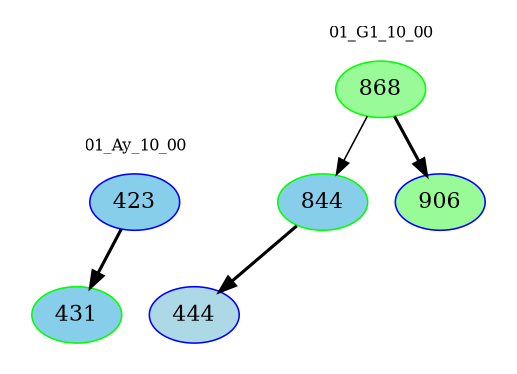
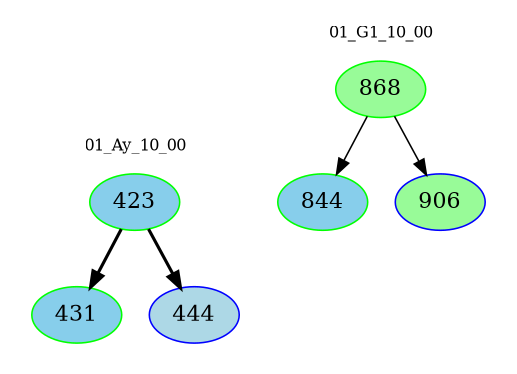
edge "868" -> "906": style bold -> solid
node "423": color blue -> green
edge "844" -> "444": now "423" -> "444"
